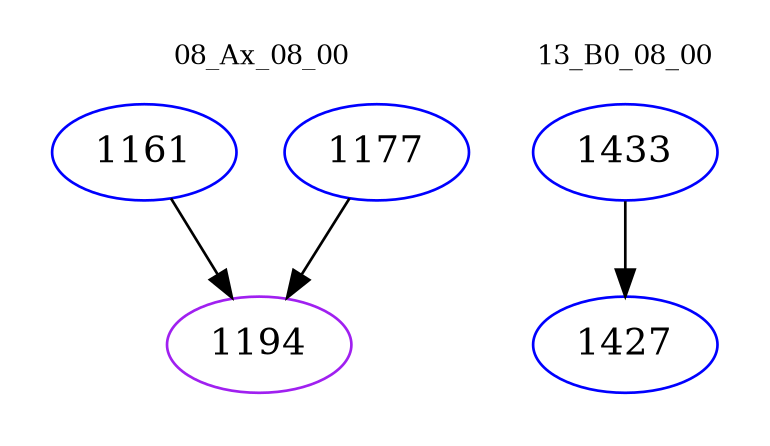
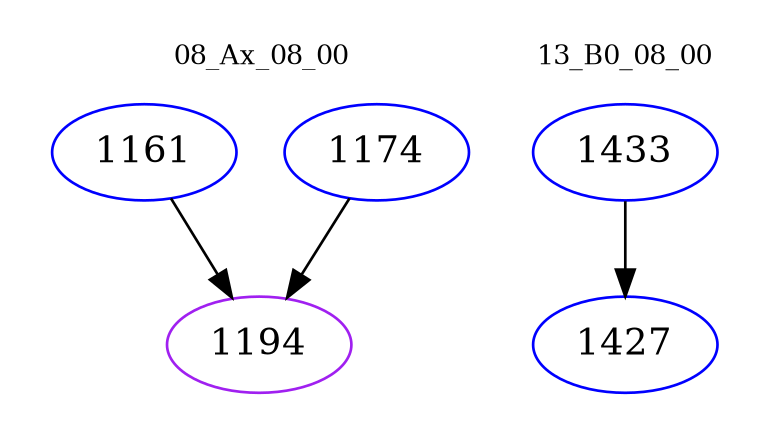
node "1177": label "1177" -> "1174"
